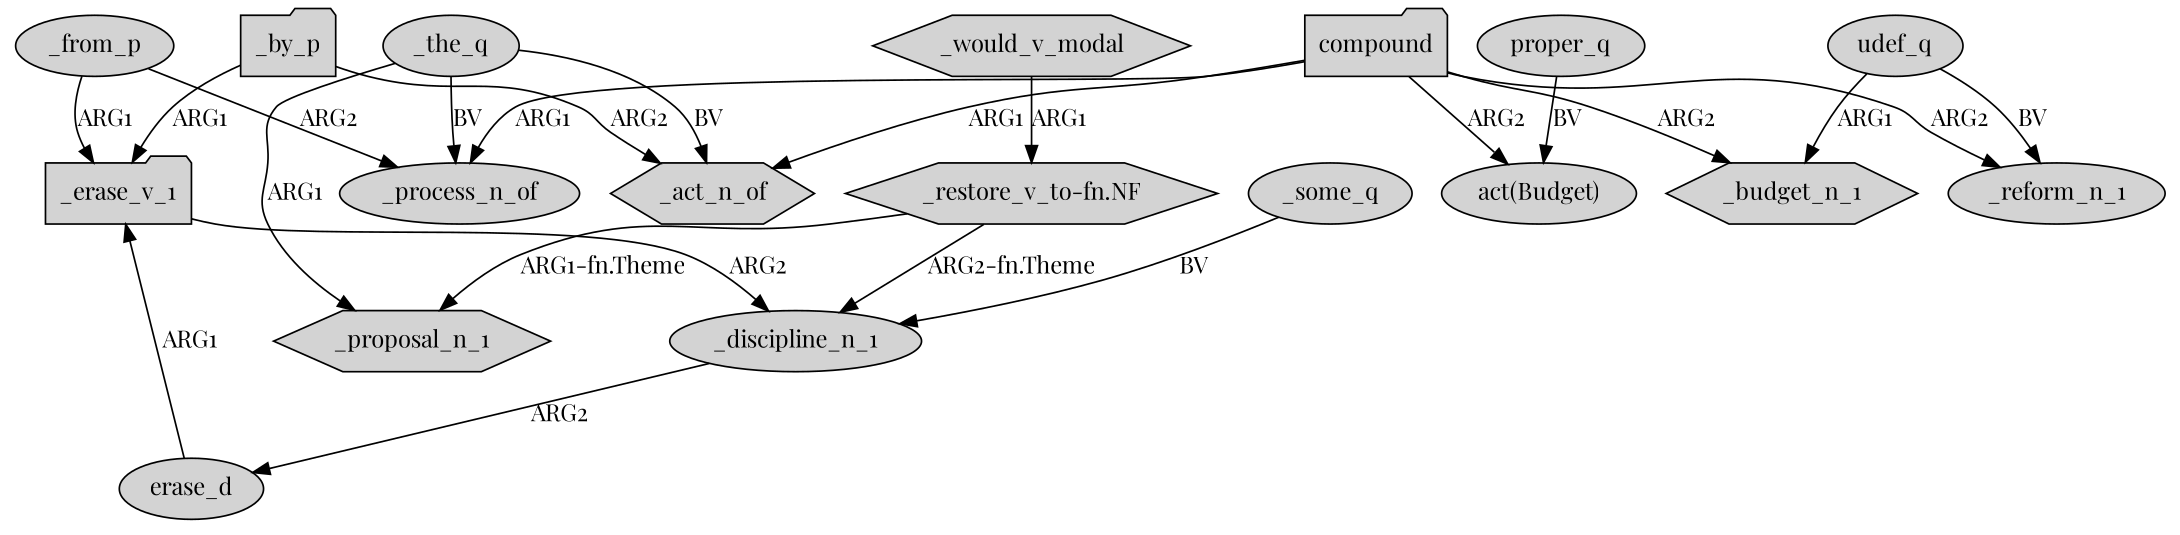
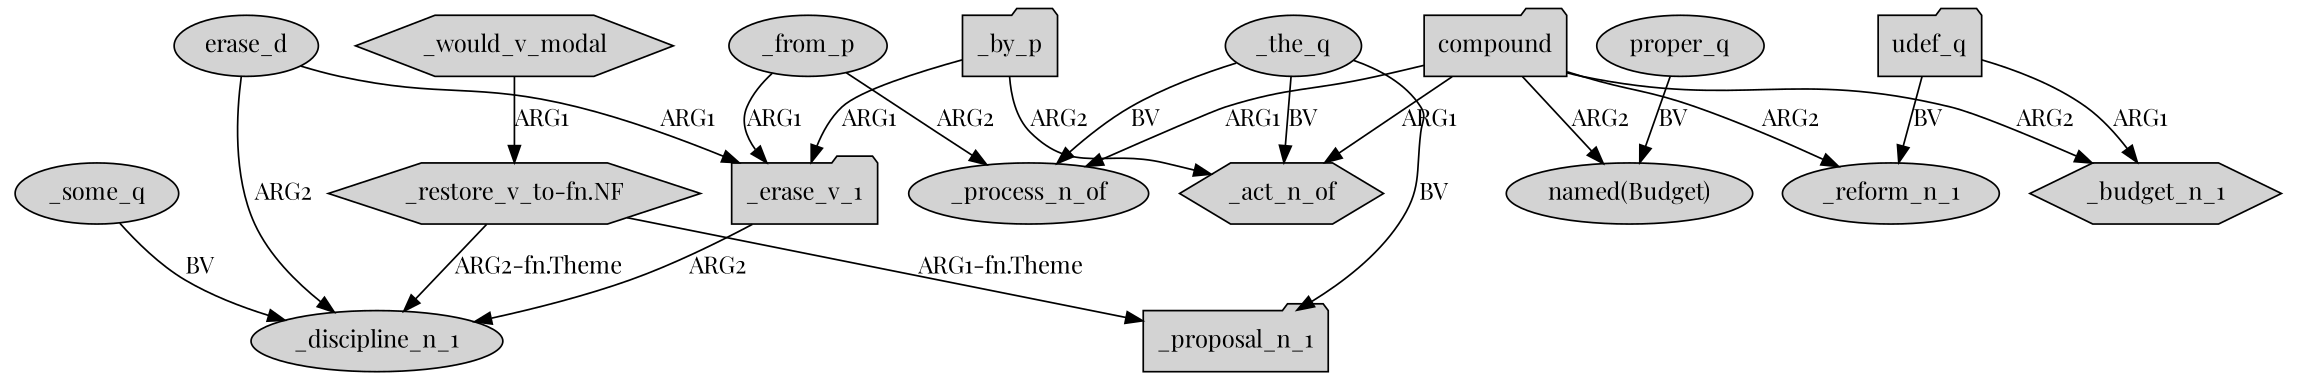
node "udef_q": shape ellipse -> folder
edge "_the_q" -> "_proposal_n_1": label "ARG1" -> "BV"
node "act(Budget)": label "act(Budget)" -> "named(Budget)"
node "_proposal_n_1": shape hexagon -> folder
edge "_discipline_n_1" -> "erase_d": reversed
